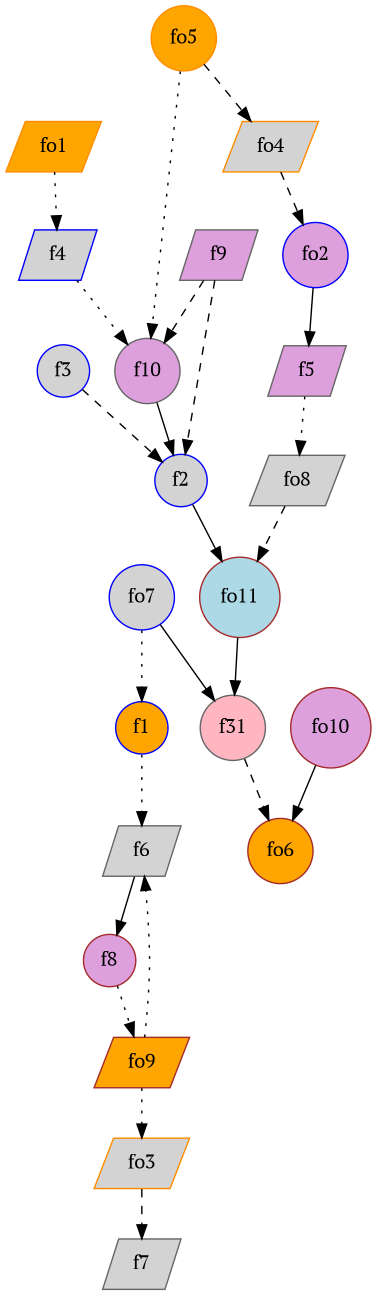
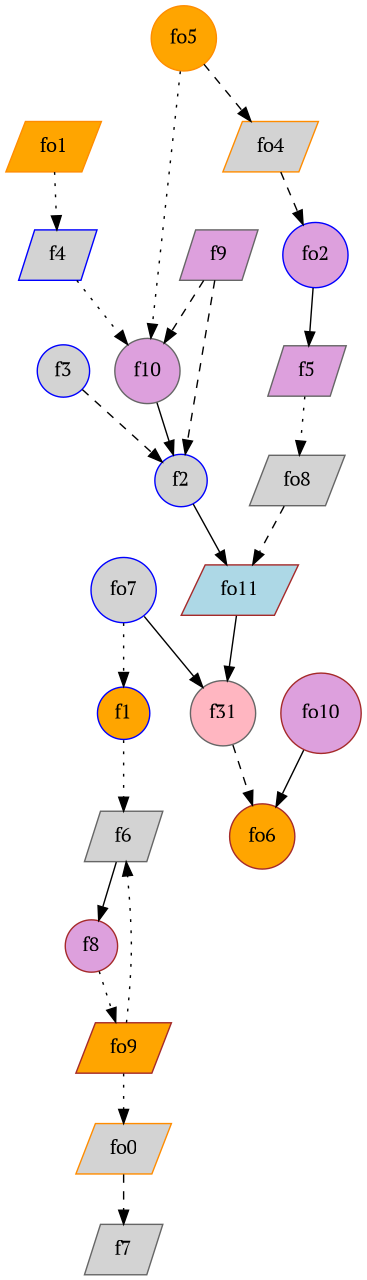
node "fo11": shape circle -> parallelogram
node "fo3": label "fo3" -> "fo0"
